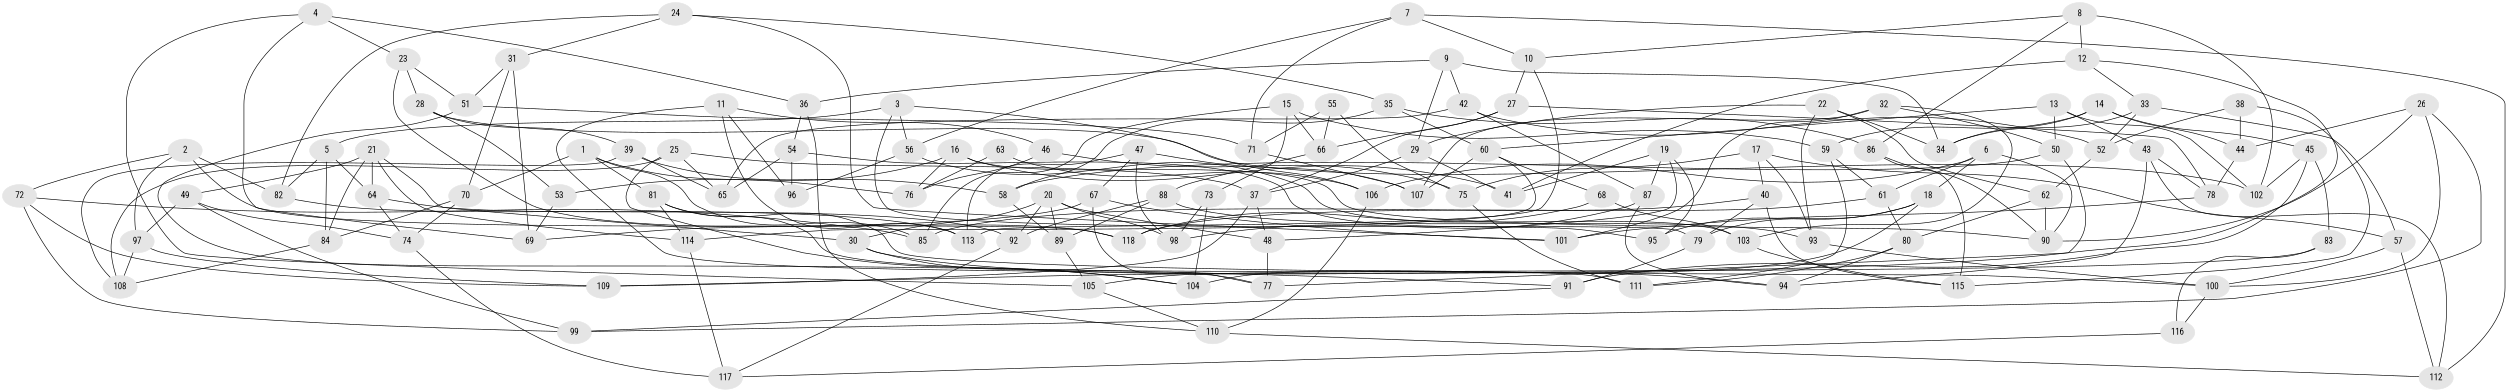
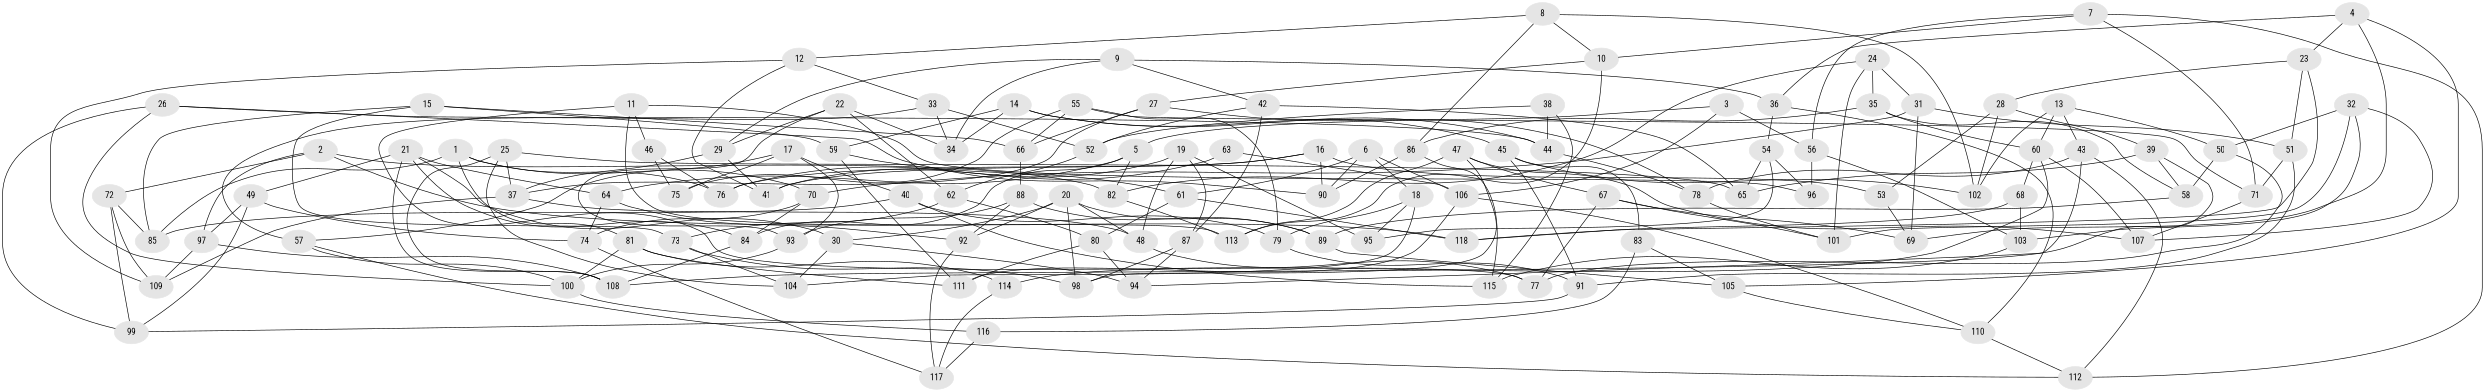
edge "62" -- "90": now "62" -- "73"
edge "21" -- "114": now "21" -- "108"
edge "3" -- "79": now "55" -- "79"
edge "75" -- "111": now "106" -- "111"
